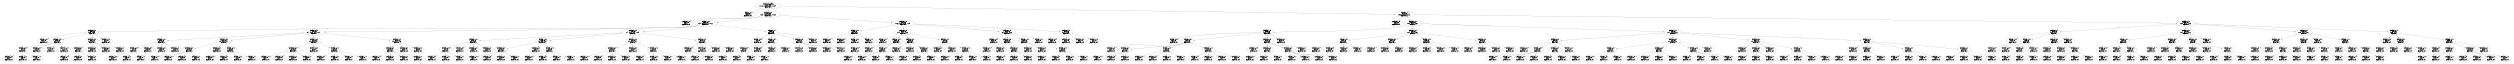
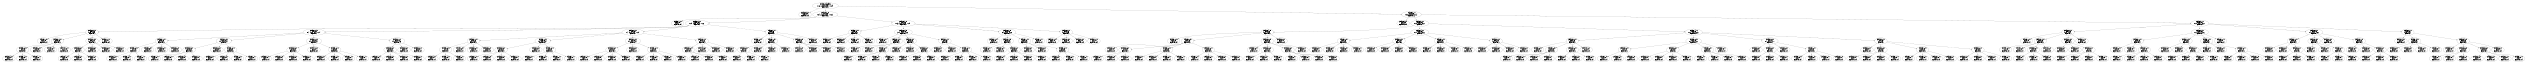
node "Infinity: 5=0.0 Count: 512 0.0:512 Expand On: null": label "Infinity: 5=0.0 Count: 512 0.0:512 Expand On: null" -> "Attribute: 5=0.0 Count: 512 0.0:512 Expand On: null"
node "Attribute: 4=0.0 Expand: 60 0.0:47   1.0:13 Expand On: 0": label "Attribute: 4=0.0 Expand: 60 0.0:47   1.0:13 Expand On: 0" -> "Attribute: 4=0.0 Count: 60 0.0:47   1.0:13 Expand On: 0"
node "Attribute: 0=2.0 Count: 4 2.0:4 Expand On: null": added
